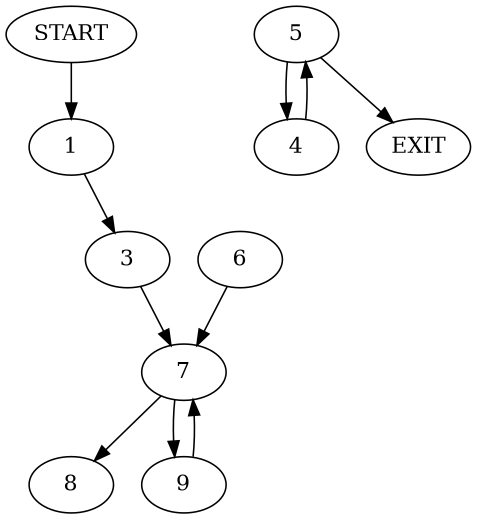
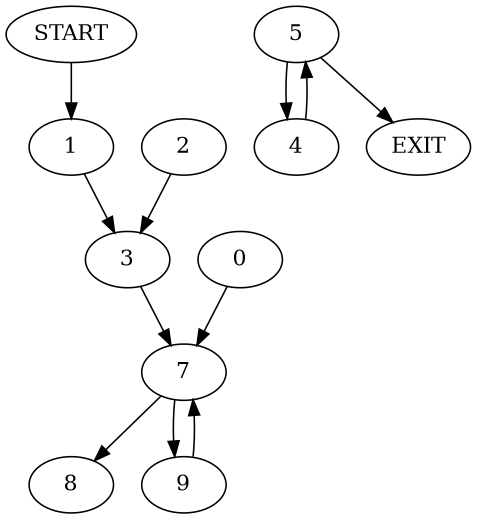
node "2": added
node "6": label "6" -> "0"
